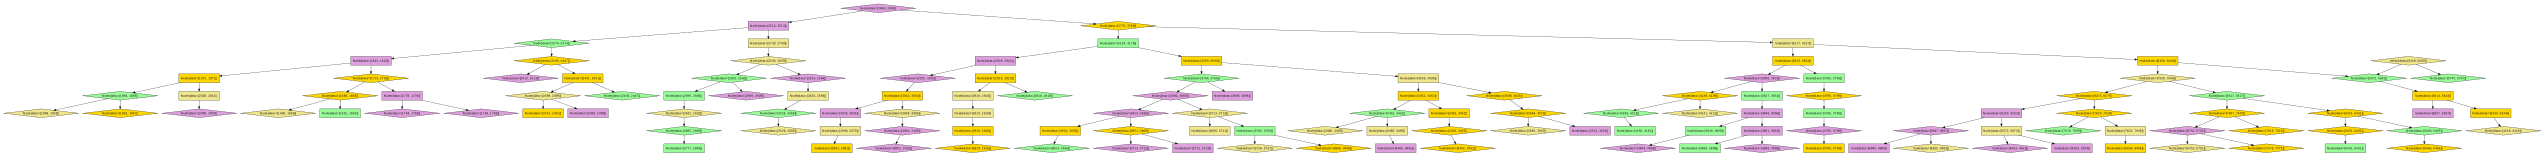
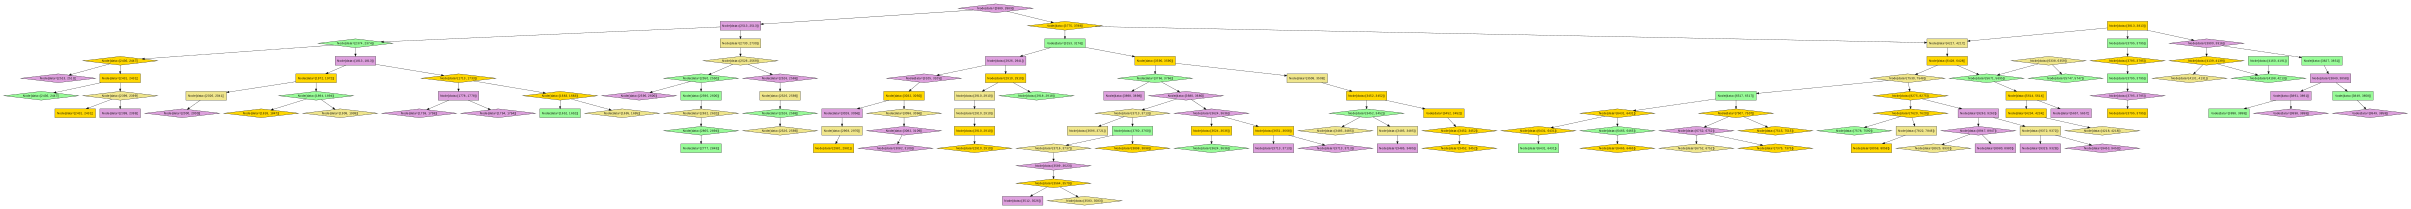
edge "Node{data=[4217, 4217]}" -> "Node{data=[3813, 3813]}": reversed
edge "Node{data=[3508, 3508]}" -> "Node{data=[3589, 3623]}": now "Node{data=[3716, 3737]}" -> "Node{data=[3589, 3623]}"
node "Node{data=[3589, 3623]}": fillcolor gold -> plum
node "Node{data=[6517, 6517]}": shape diamond -> box
edge "Node{data=[4198, 4213]}" -> "Node{data=[4160, 4191]}": reversed
node "Node{data=[3651, 3668]}": shape diamond -> box
